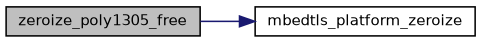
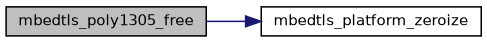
node "zeroize_poly1305_free": label "zeroize_poly1305_free" -> "mbedtls_poly1305_free"
